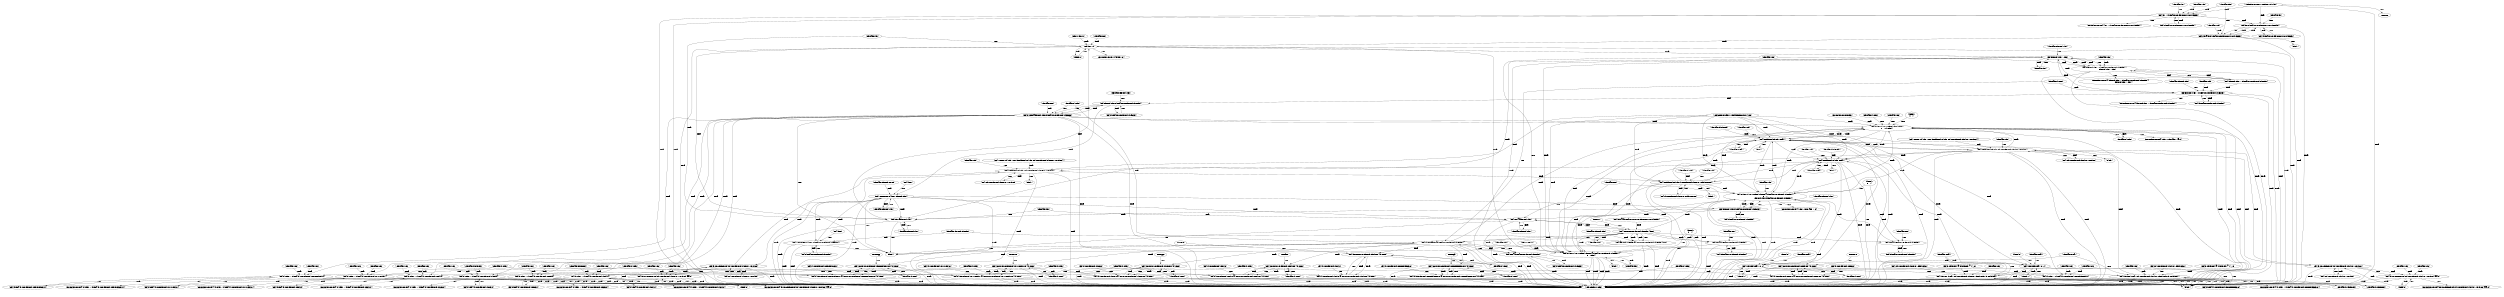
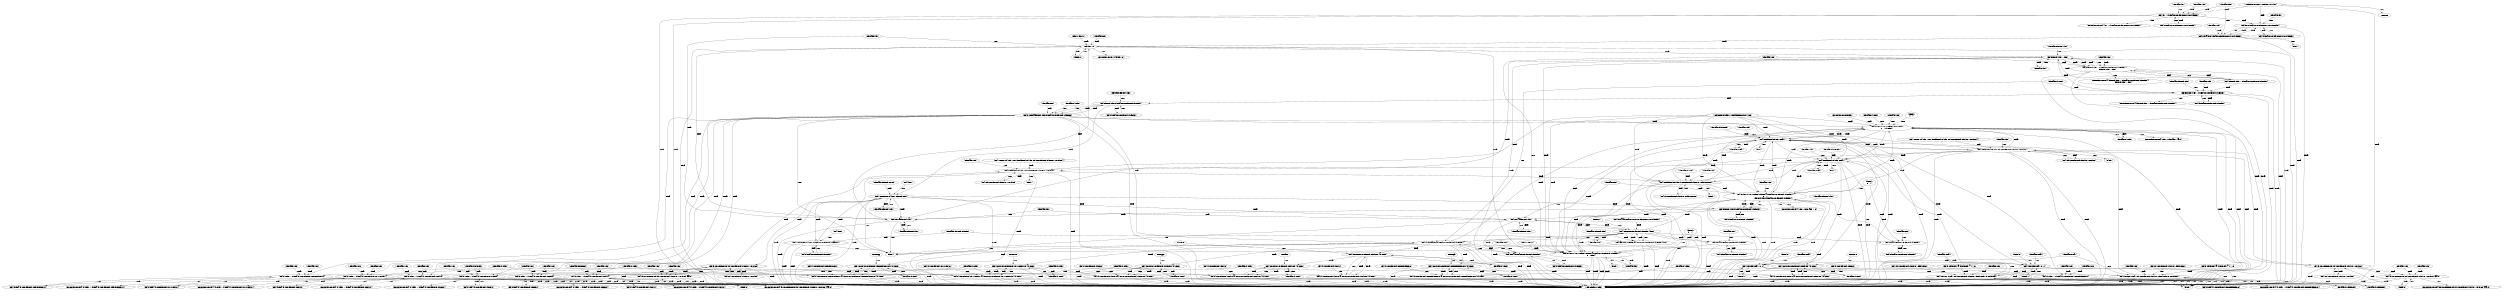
edge "(Call,tlv_tptr=tptr+sizeof(struct eigrp_tlv_header))" -> "(Call,(const struct eigrp_tlv_at_int_t *)tlv_tptr)": now "(Call,(const struct eigrp_tlv_ip_int_t *)tlv_tptr)" -> "(Call,(const struct eigrp_tlv_at_int_t *)tlv_tptr)"
